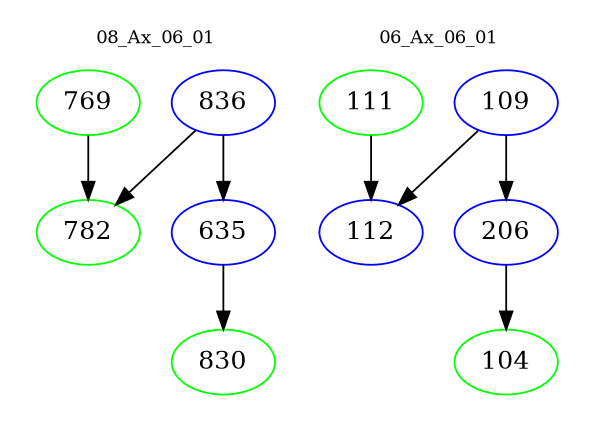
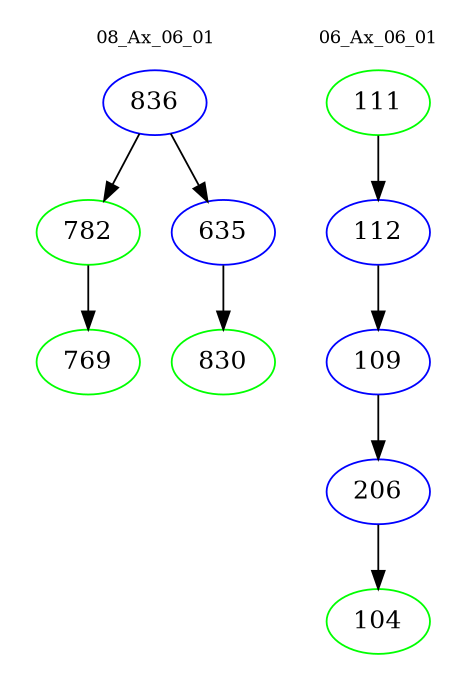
edge "769" -> "782": reversed
edge "109" -> "112": reversed
